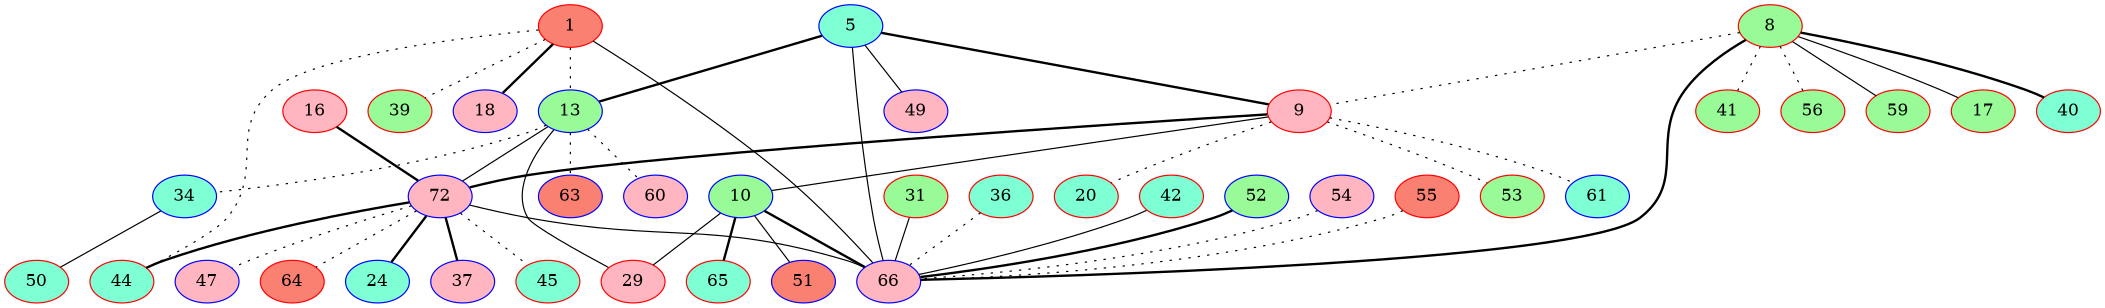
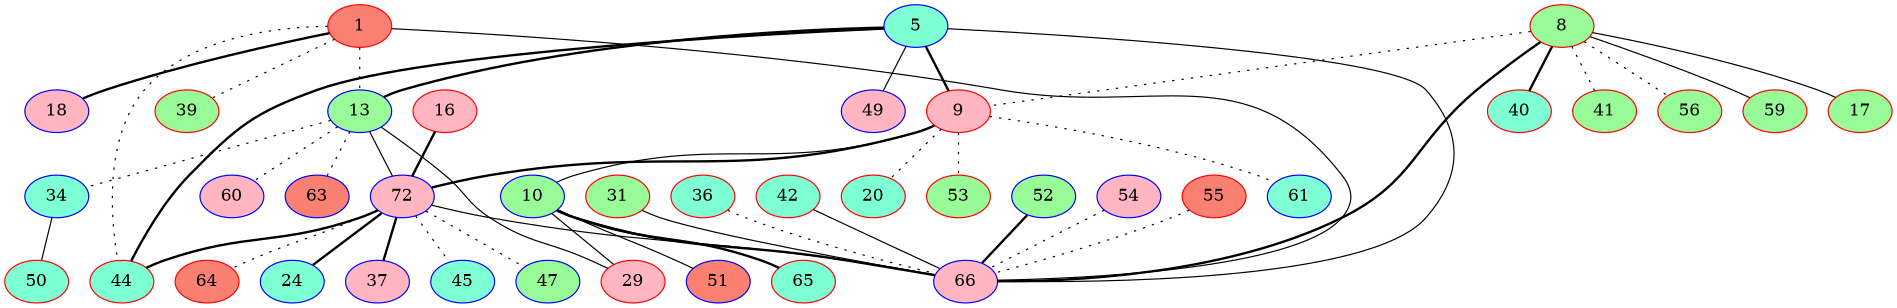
edge "5" -- "44": added
node "47": fillcolor lightpink -> palegreen
node "45": color red -> blue
